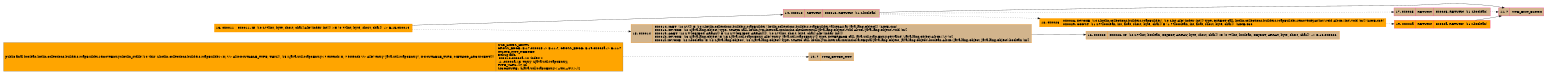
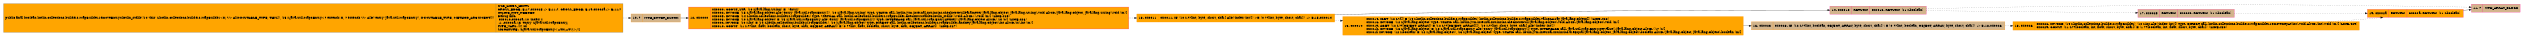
edge "14: 0x0013" -> "11: ?": style solid -> dotted
edge "17: 0x0025" -> "11: ?": now "17: 0x0025" -> "19: 0x002a"
node "11: ?": text "MTH_EXIT_BLOCK" -> "MTH_ARRAY_BLOCK"
edge "14: 0x0013" -> "18: 0x0026": now "16: 0x0023" -> "18: 0x0026"
node "12: 0x0000": added
node "15: 0x0014": fillcolor tan -> orange
node "10: ?": text "MTH_ENTER_NOT" -> "MTH_ENTER_BLOCK"
